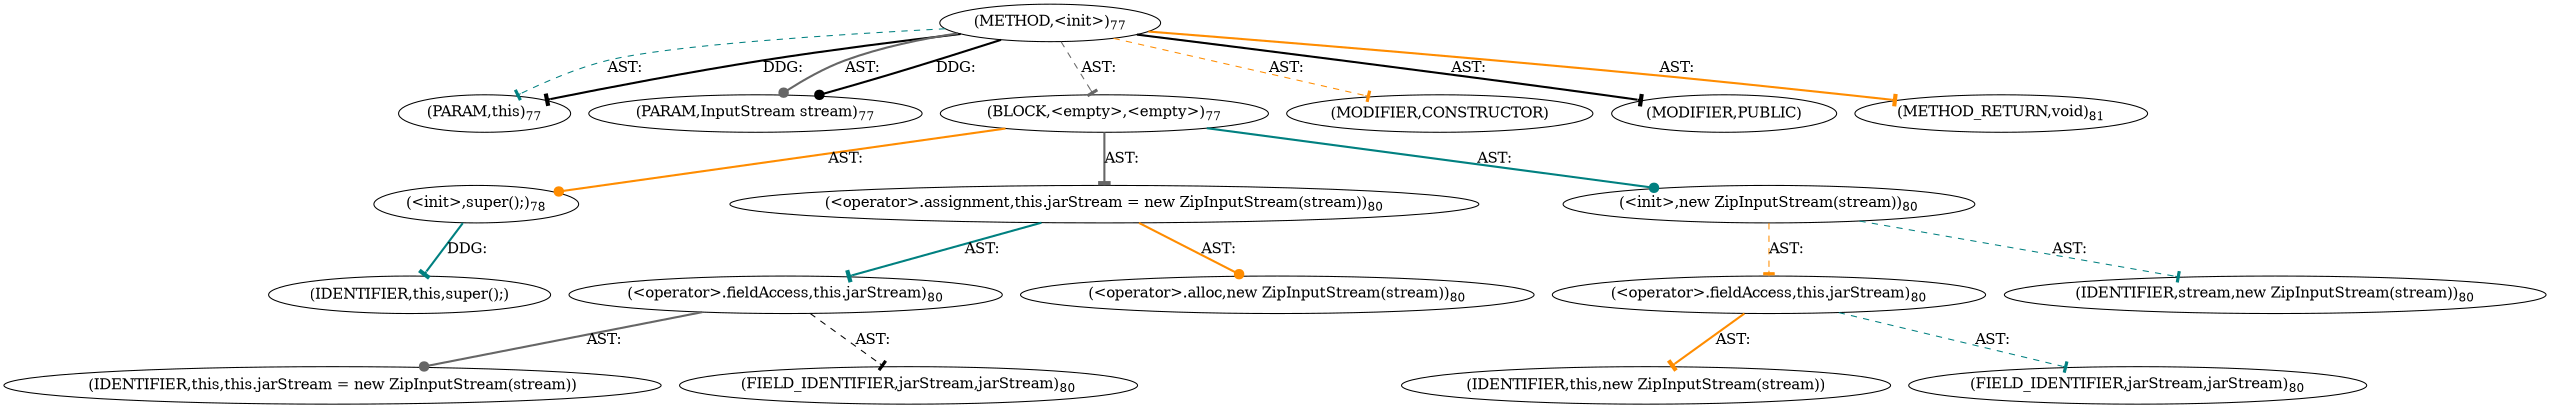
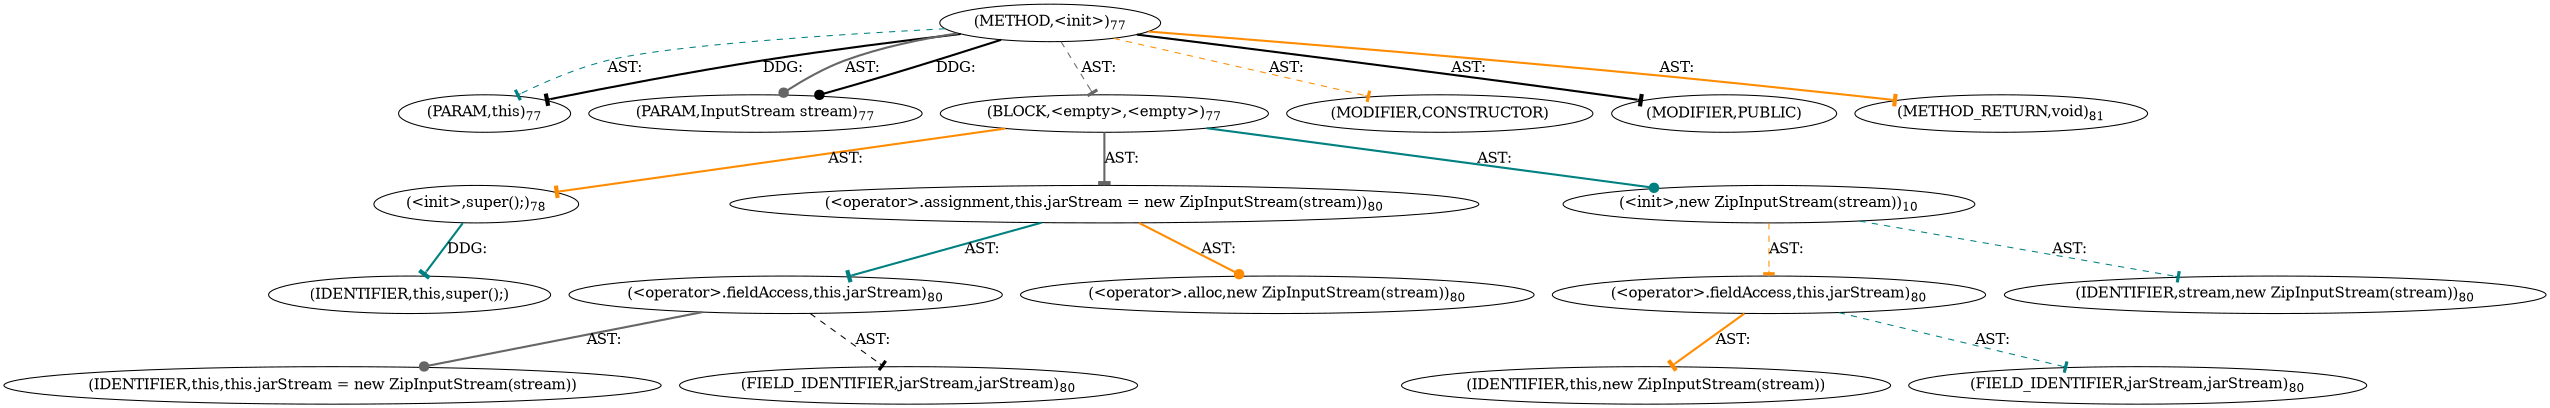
edge "(BLOCK,<empty>,<empty>)" -> "(<init>,super();)": arrowhead dot -> tee
node "(<init>,new ZipInputStream(stream))": text "80" -> "10"
